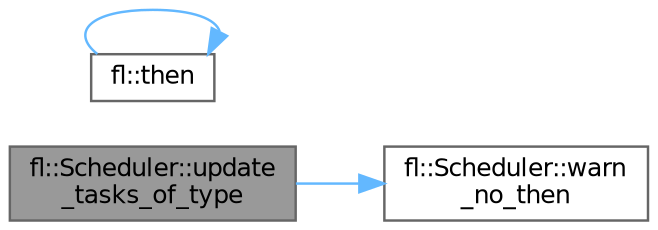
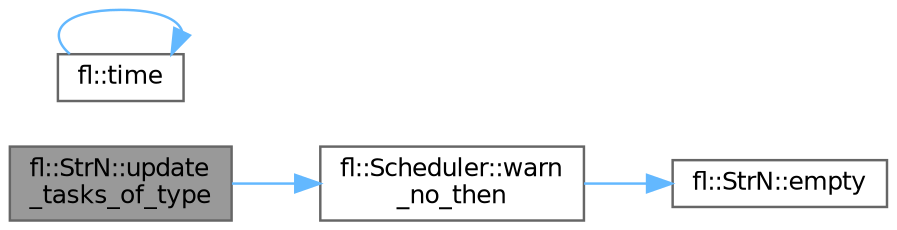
node "fl::then": label "fl::then" -> "fl::time"
node "fl::Scheduler::update _tasks_of_type": label "fl::Scheduler::update _tasks_of_type" -> "fl::StrN::update _tasks_of_type"
node "fl::StrN::empty": added
